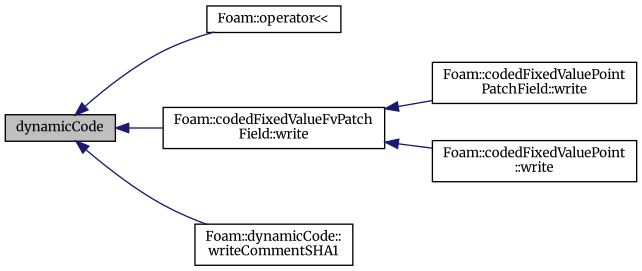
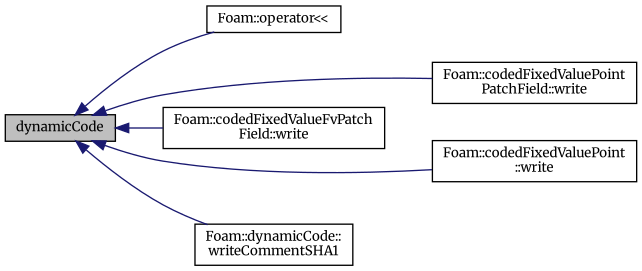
edge "Foam::codedFixedValuePoint PatchField::write" -> "Foam::codedFixedValueFvPatch Field::write": now "Foam::codedFixedValuePoint PatchField::write" -> "dynamicCode"
edge "Foam::codedFixedValuePoint ::write" -> "Foam::codedFixedValueFvPatch Field::write": now "Foam::codedFixedValuePoint ::write" -> "dynamicCode"
